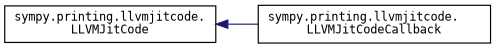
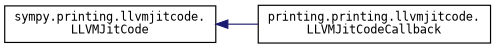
node "sympy.printing.llvmjitcode. LLVMJitCodeCallback": label "sympy.printing.llvmjitcode. LLVMJitCodeCallback" -> "printing.printing.llvmjitcode. LLVMJitCodeCallback"
